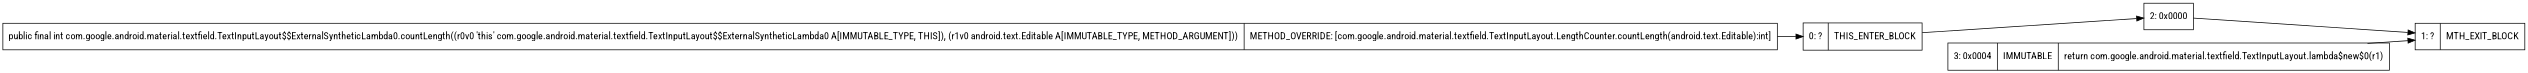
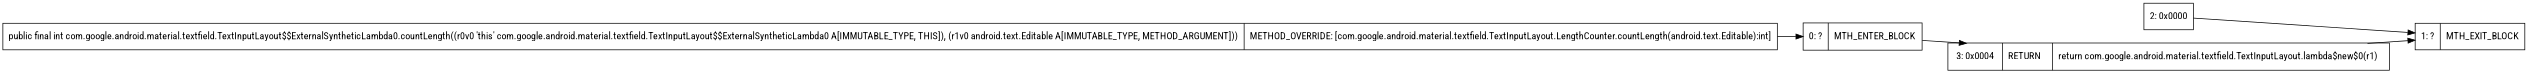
edge "0: ?" -> "2: 0x0000": now "0: ?" -> "3: 0x0004"
node "0: ?": text "THIS_ENTER_BLOCK" -> "MTH_ENTER_BLOCK"
node "3: 0x0004": text "IMMUTABLE" -> "RETURN"
